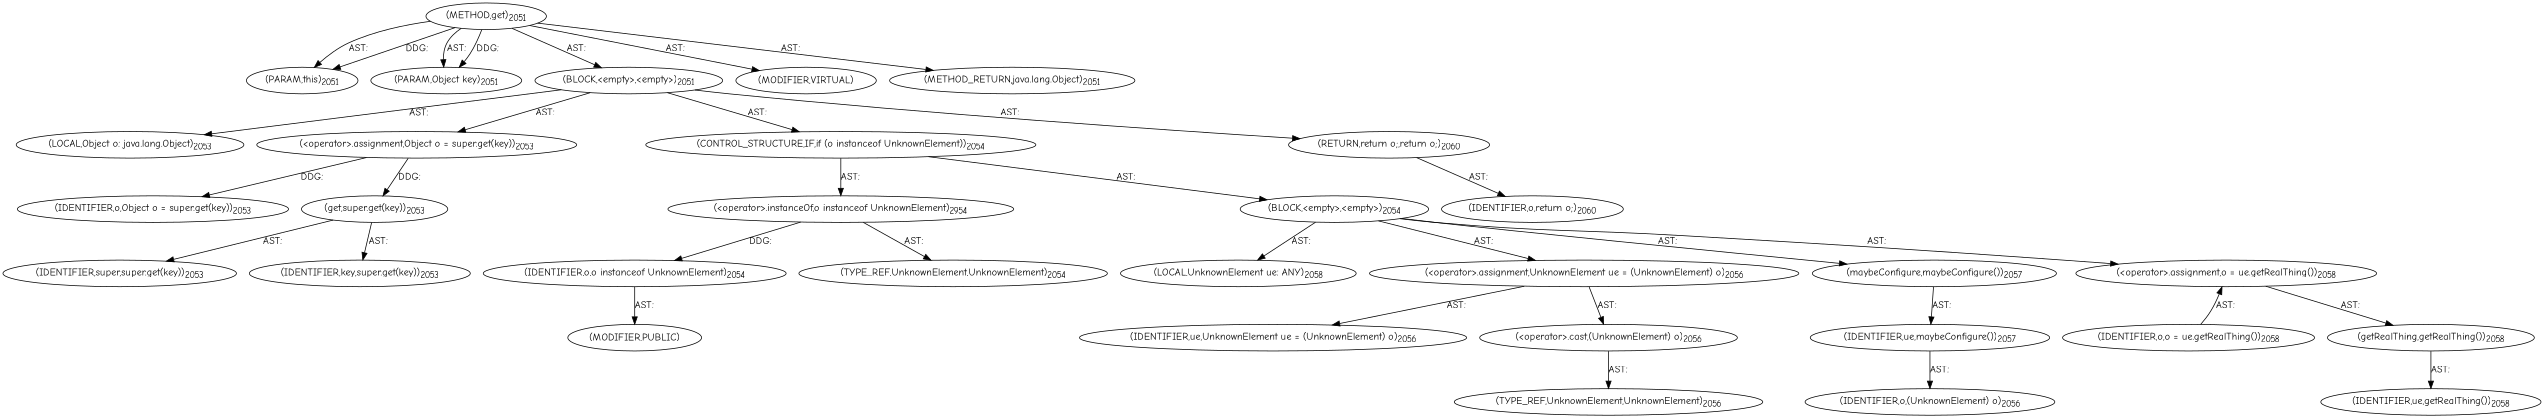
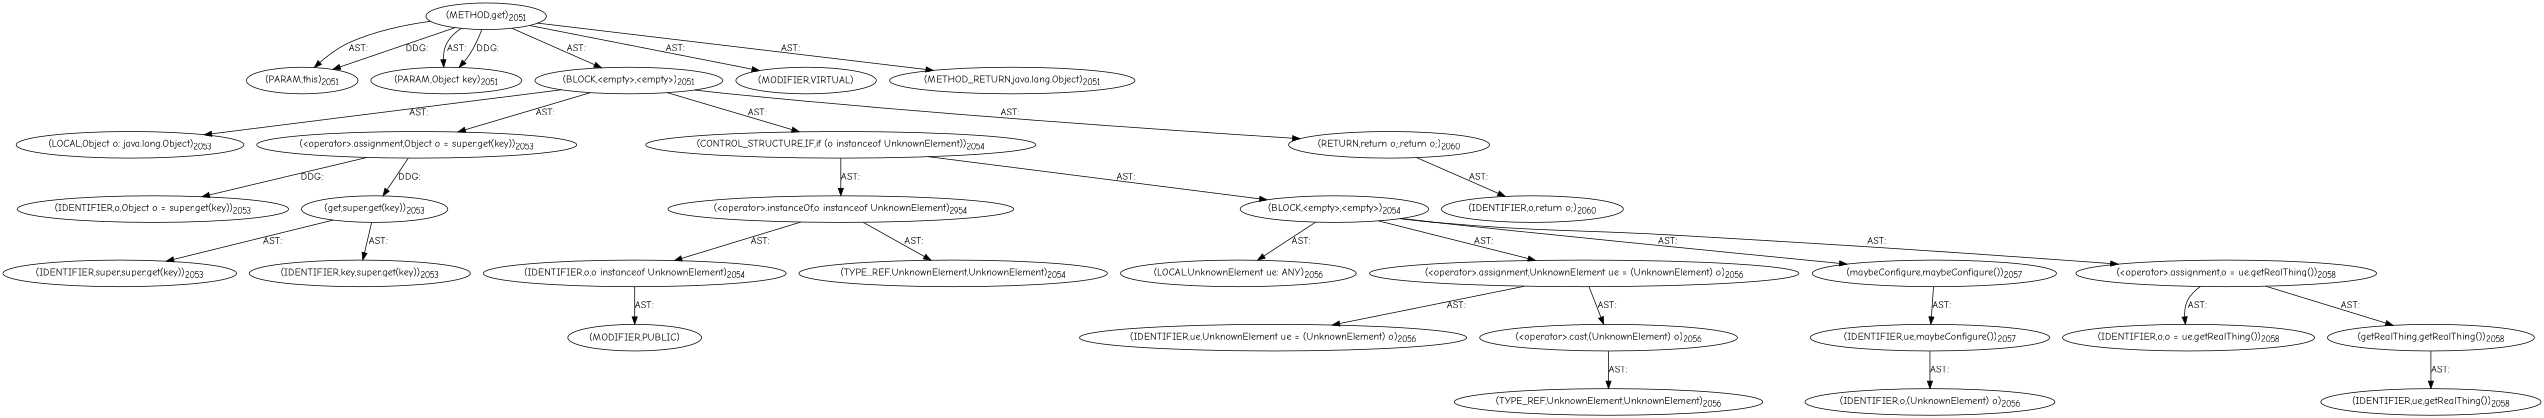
edge "(<operator>.instanceOf,o instanceof UnknownElement)" -> "(IDENTIFIER,o,o instanceof UnknownElement)": label "DDG: " -> "AST: "
node "(LOCAL,UnknownElement ue: ANY)": text "2058" -> "2056"
edge "(IDENTIFIER,o,o = ue.getRealThing())" -> "(<operator>.assignment,o = ue.getRealThing())": reversed
